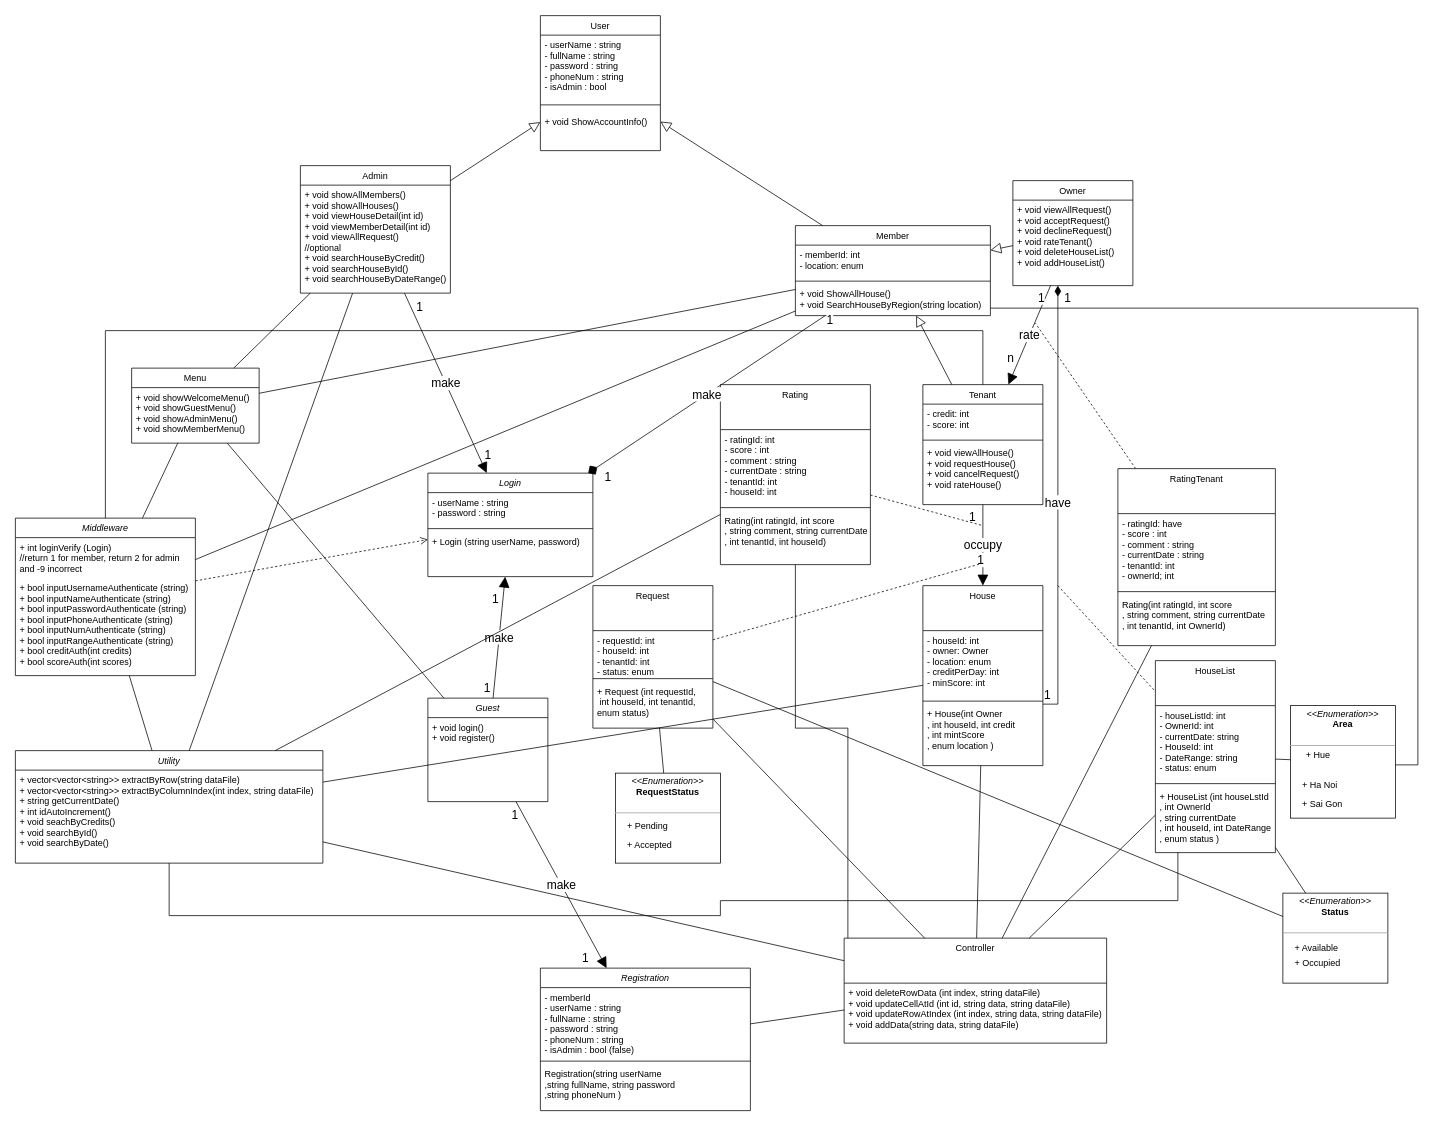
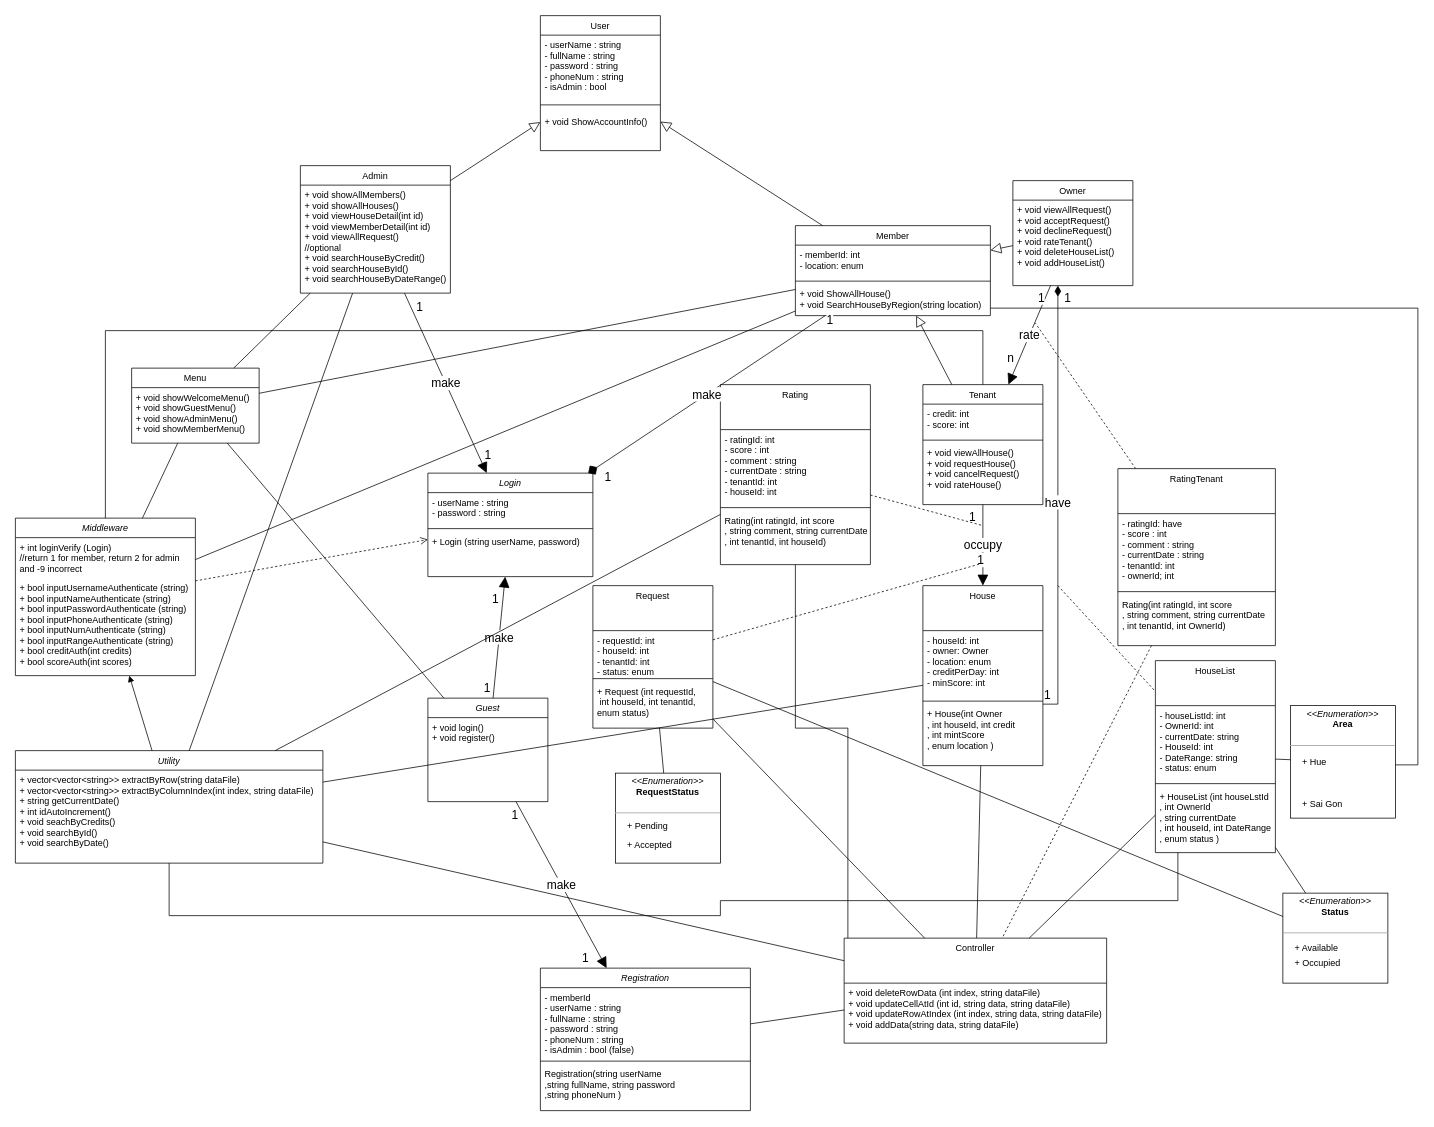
edge "Middleware" -- "Utility": arrowhead none -> block
node "+ Hue": moved (1339, 754) -> (1335, 762)
node "+ Ha Noi": removed
edge "RatingTenant" -- "Controller": style solid -> dashed
